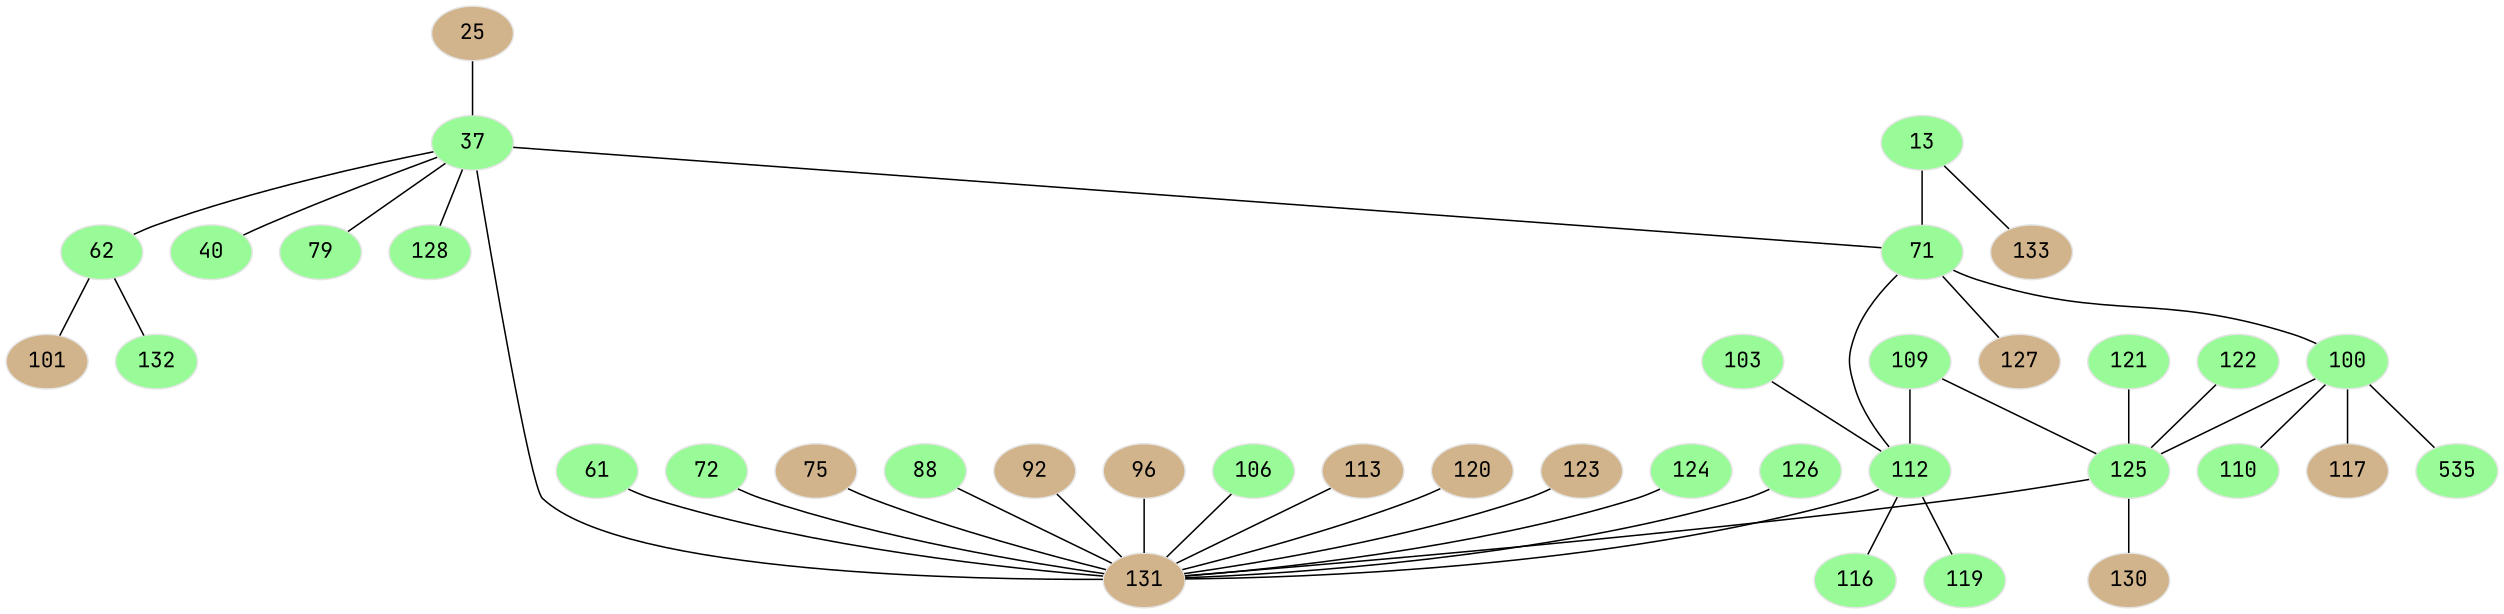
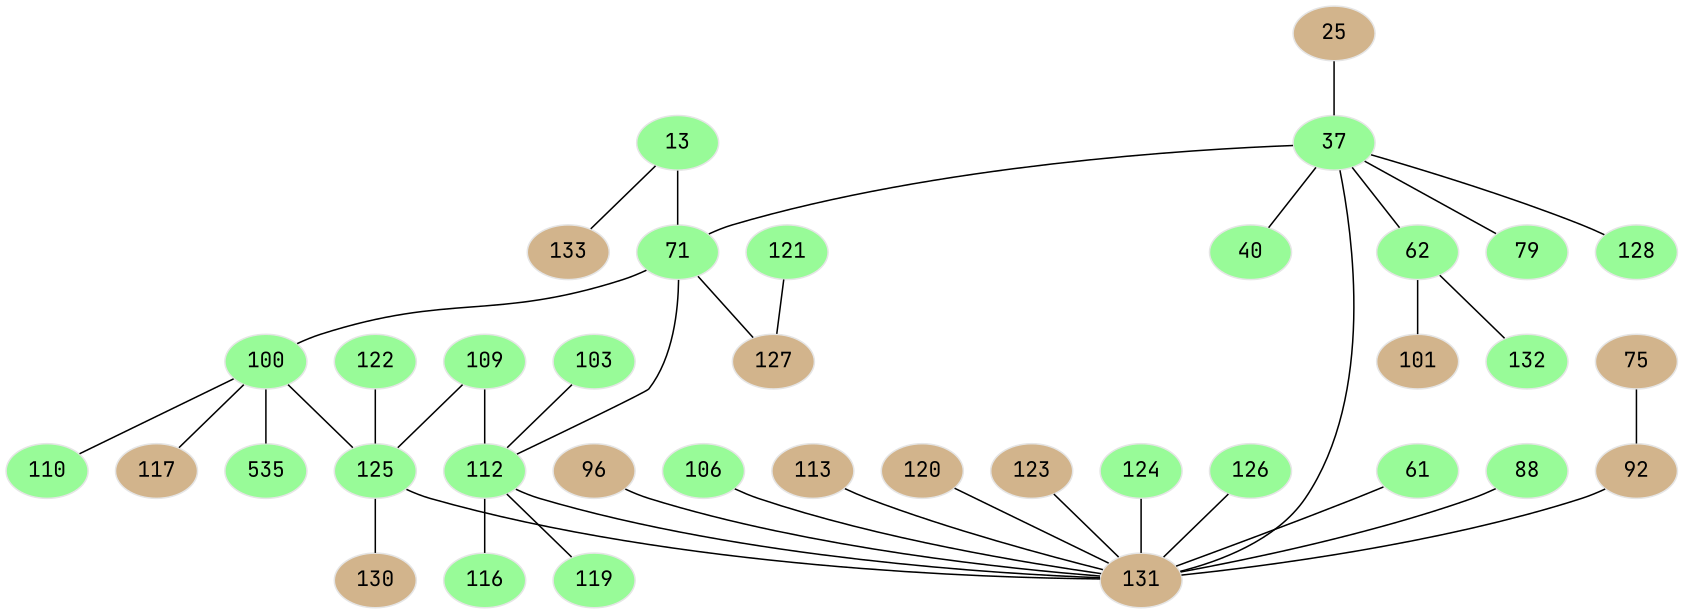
edge "121" -- "125": now "121" -- "127"
node "72": removed
edge "75" -- "131": now "75" -- "92"
